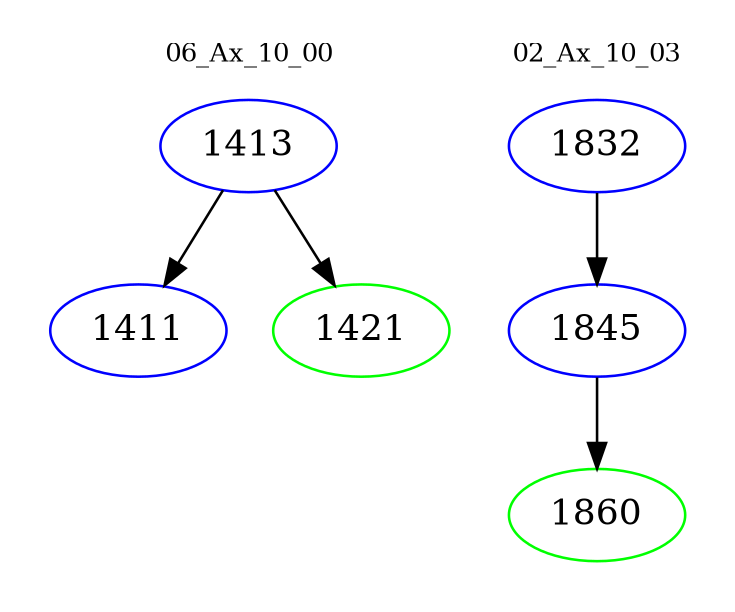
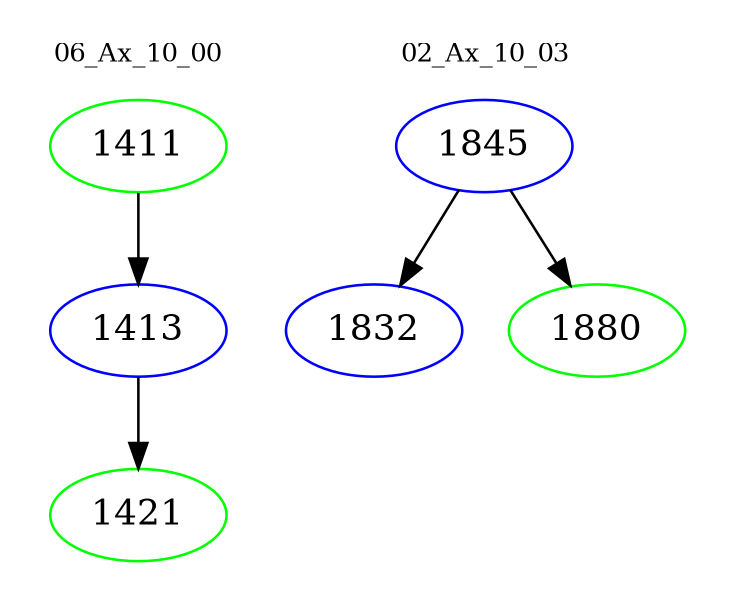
edge "1832" -> "1845": reversed
edge "1413" -> "1411": reversed
node "1411": color blue -> green
node "1860": label "1860" -> "1880"
